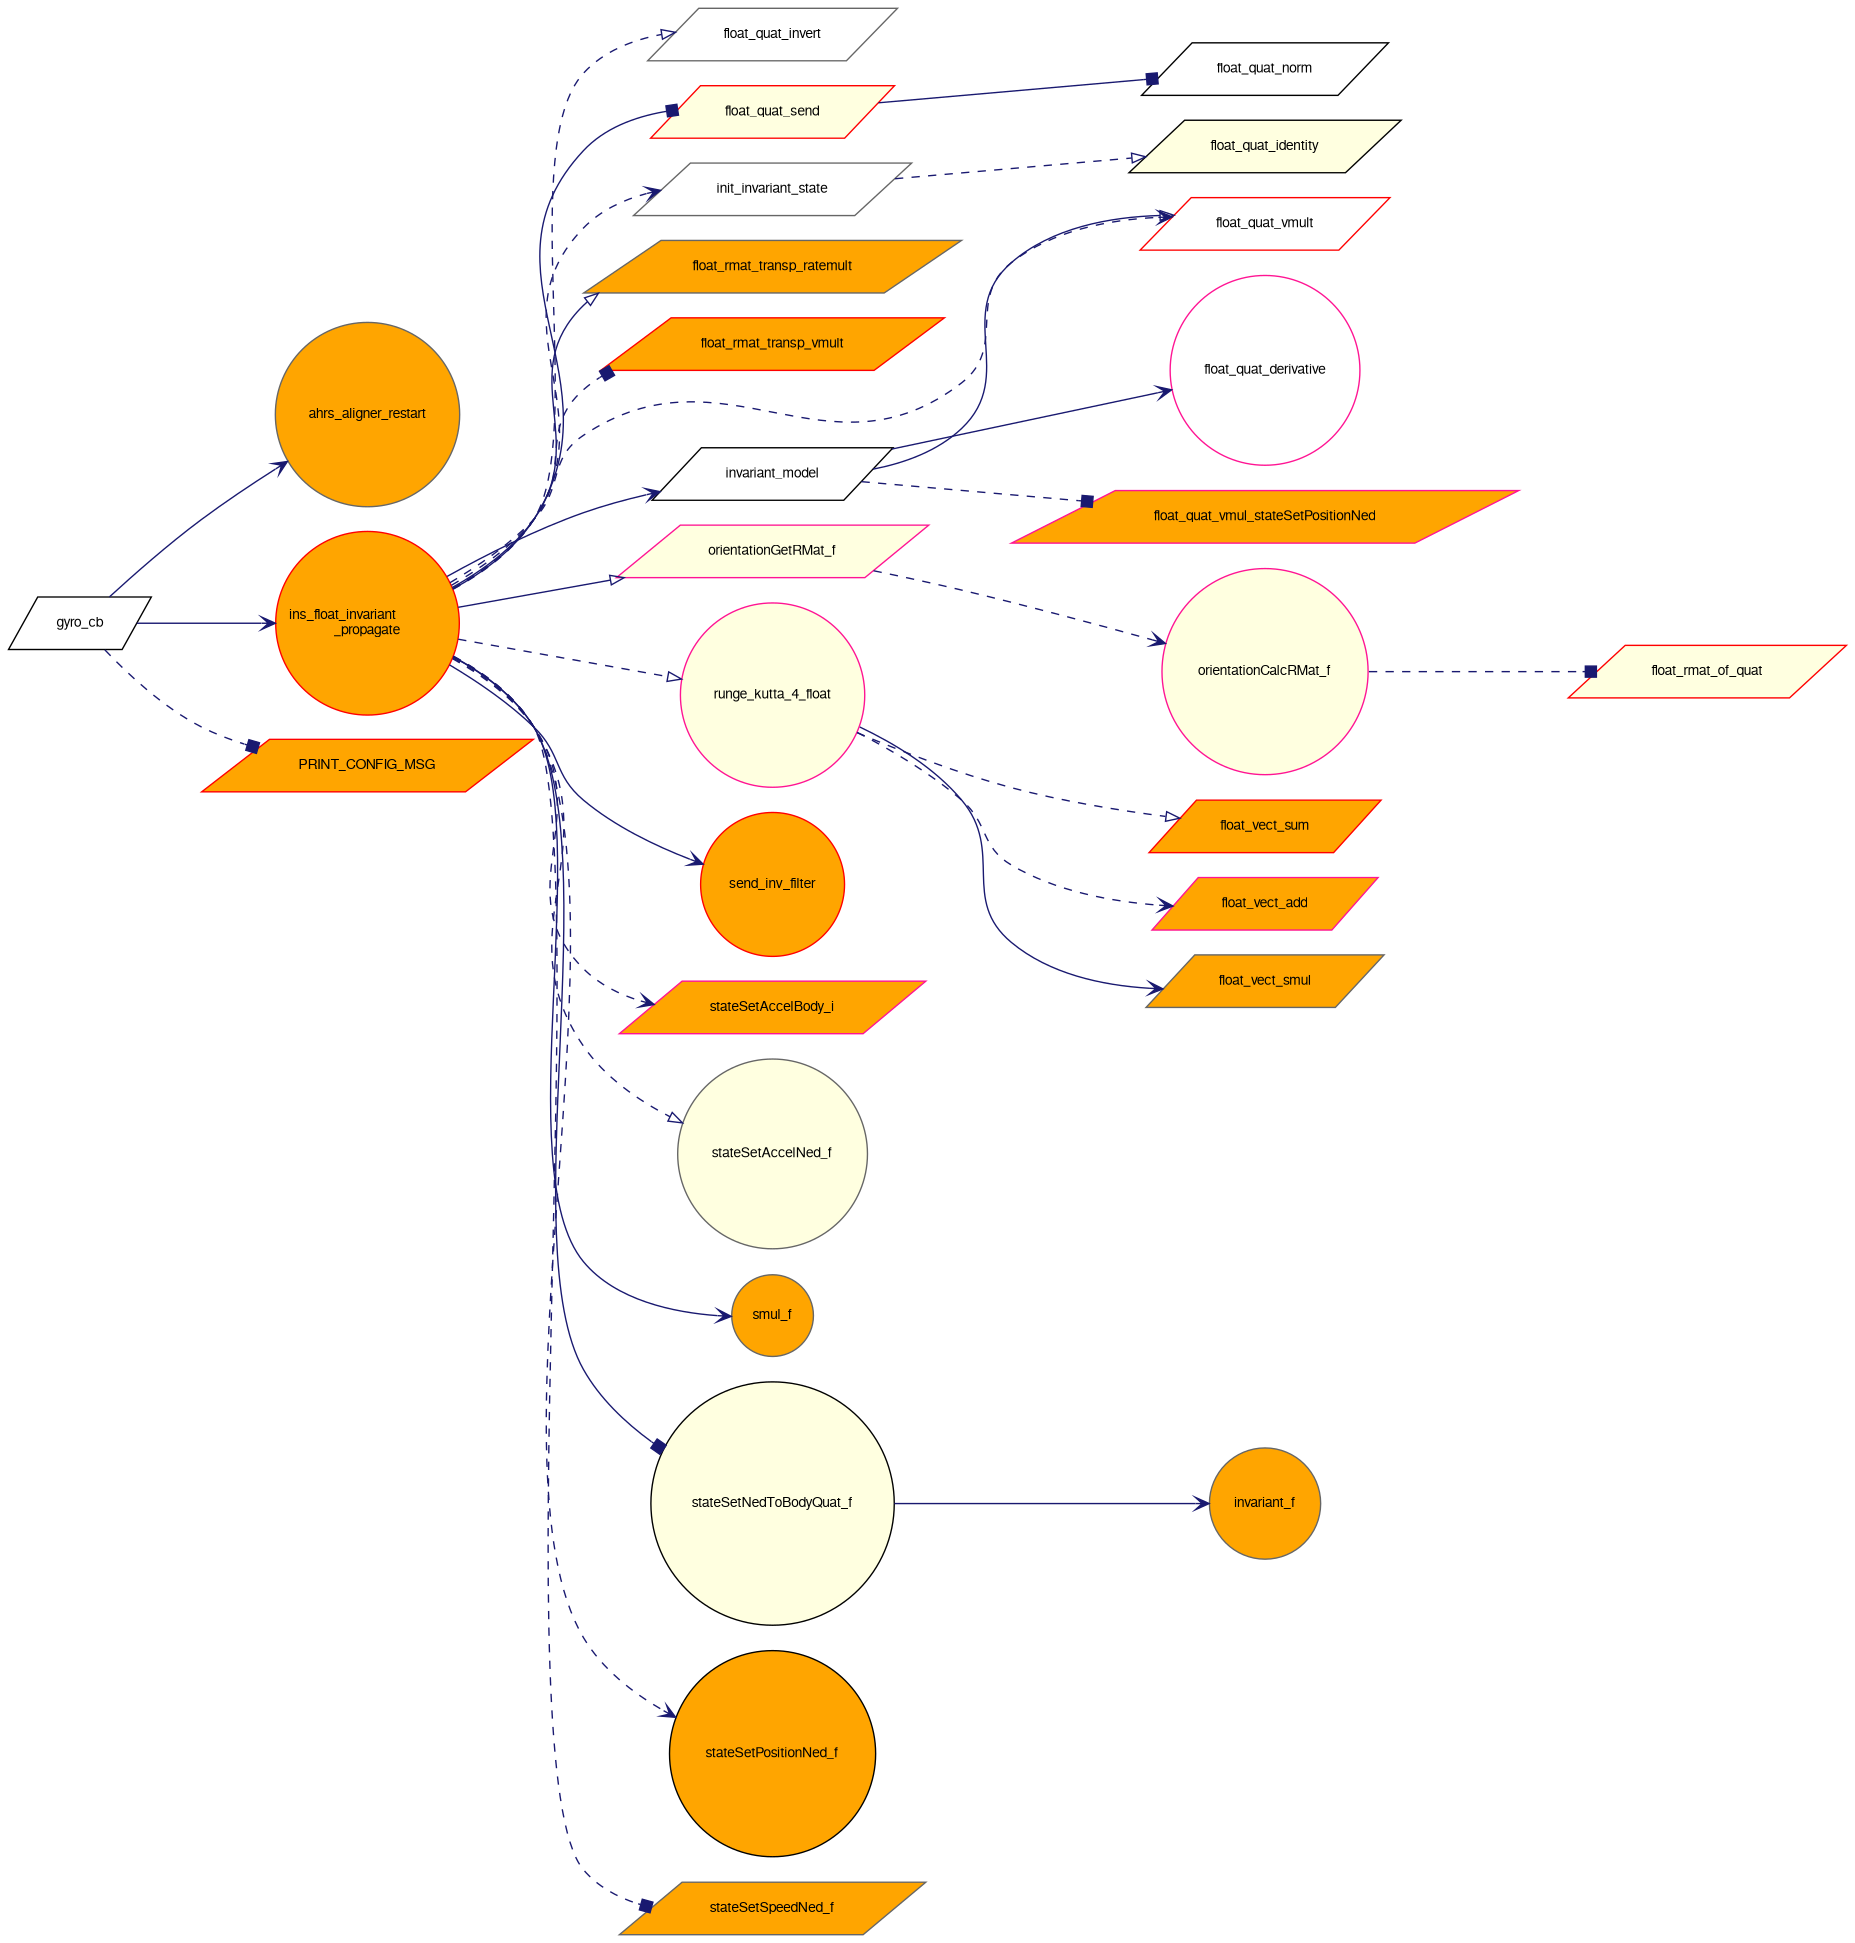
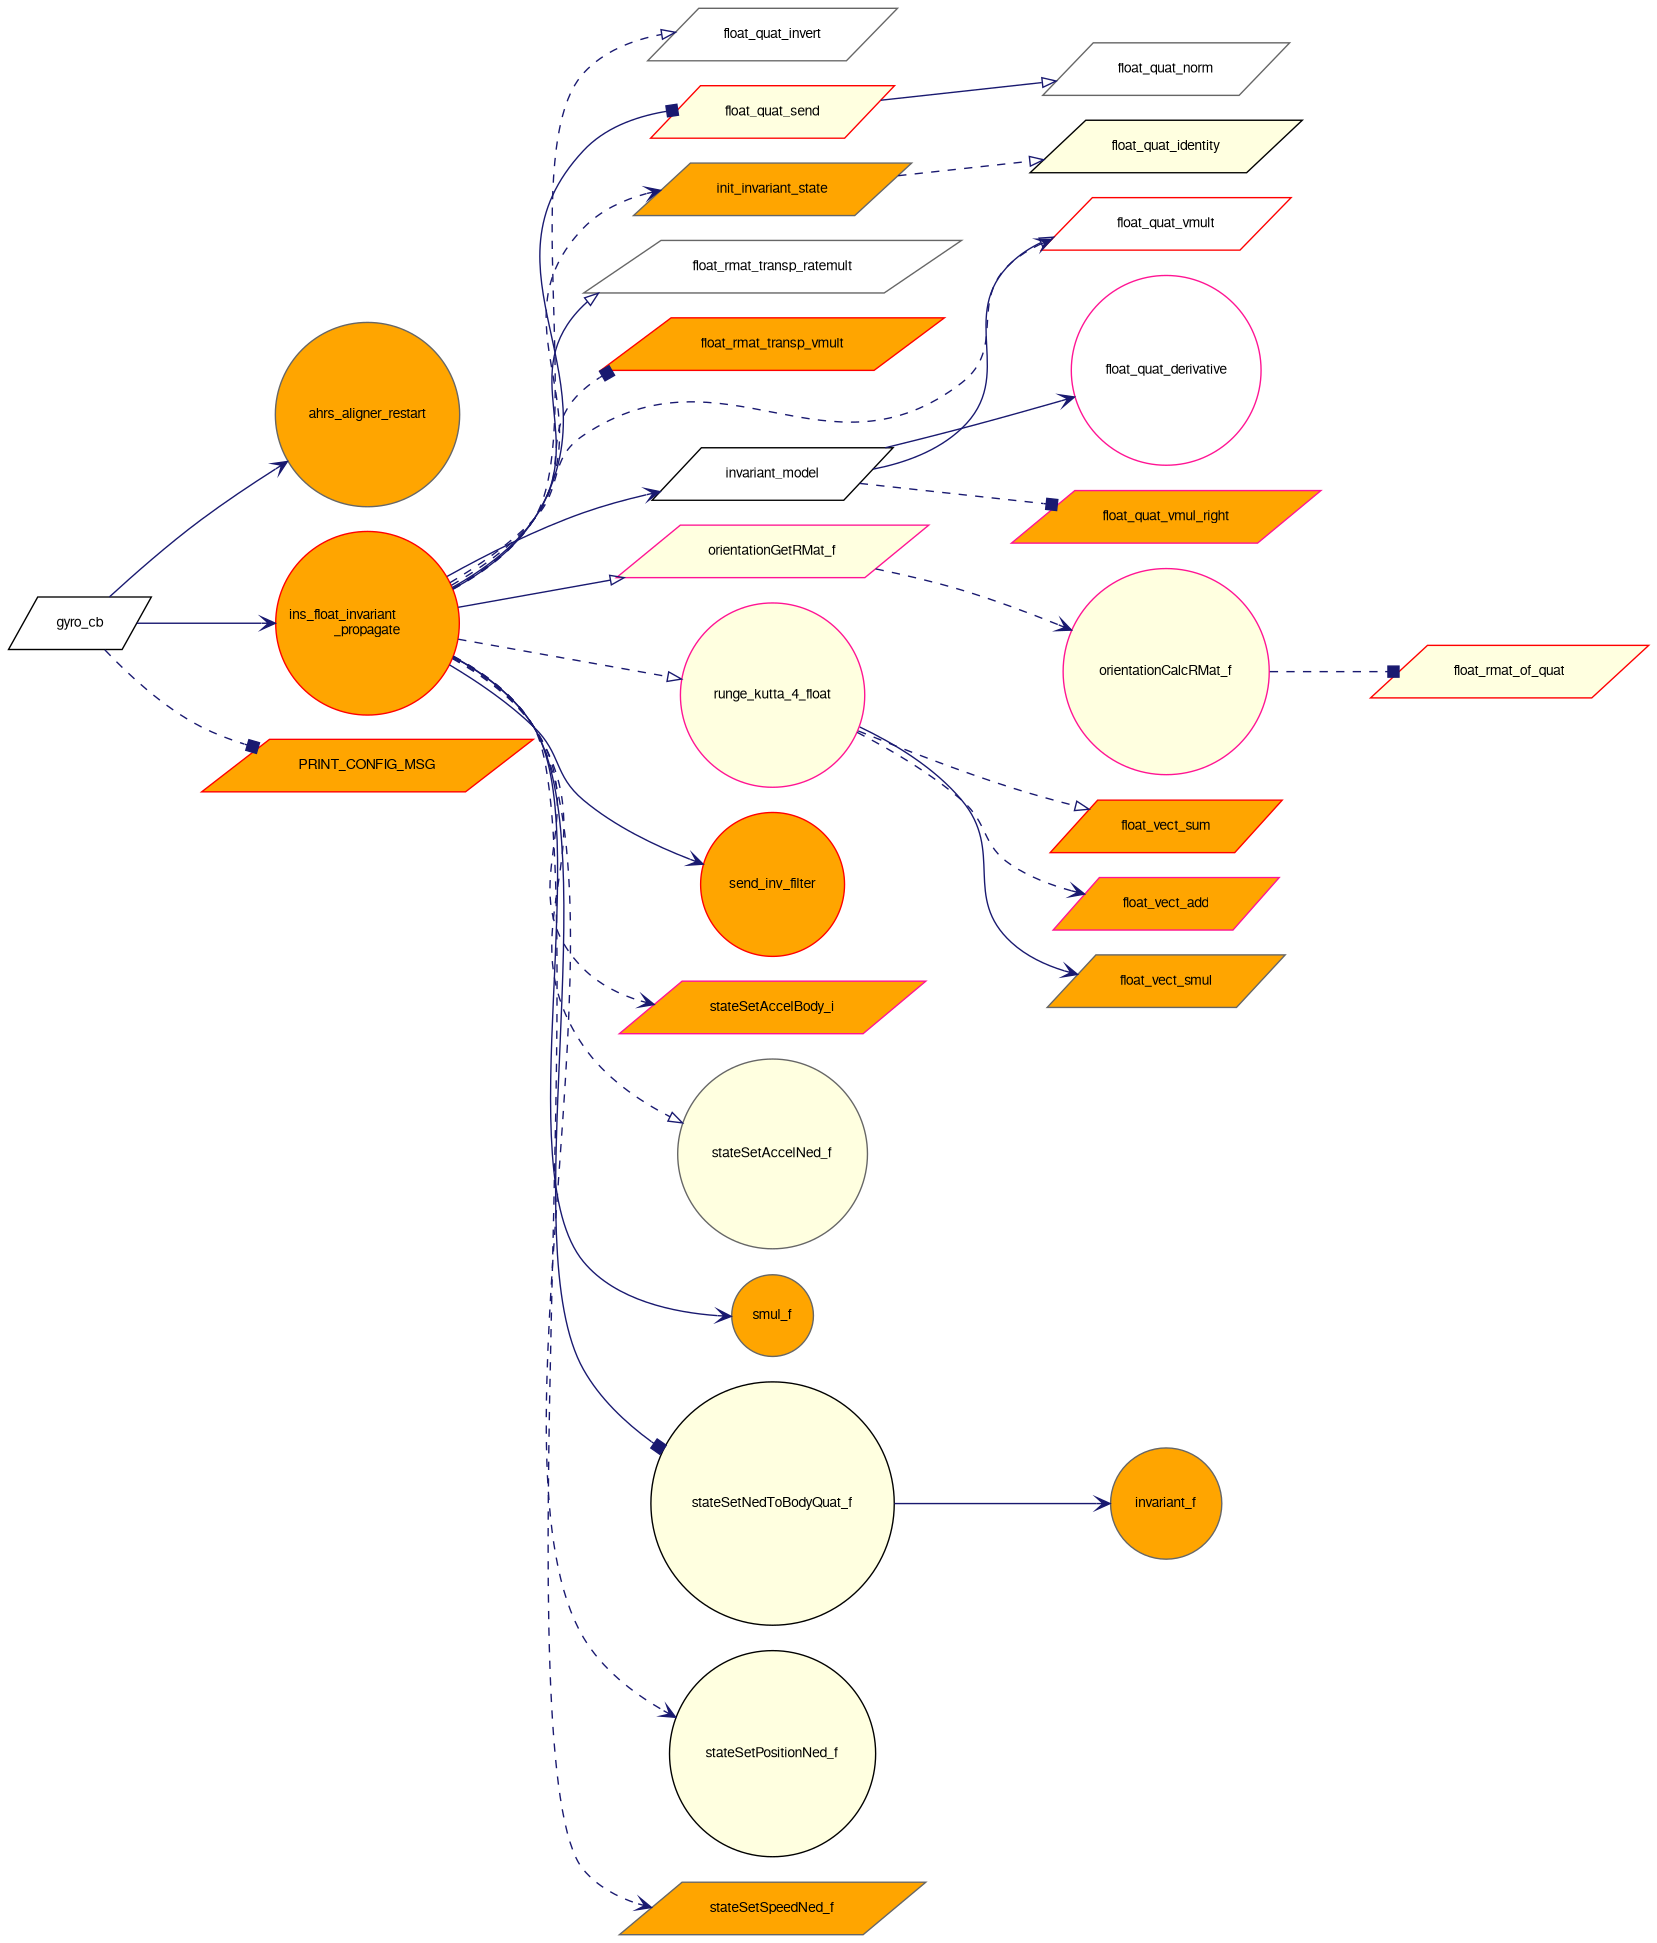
node "float_quat_norm": color black -> gray40
edge "float_quat_send" -> "float_quat_norm": arrowhead box -> onormal
node "init_invariant_state": fillcolor white -> orange
node "float_rmat_transp_ratemult": fillcolor orange -> white
node "float_quat_vmul_stateSetPositionNed": label "float_quat_vmul_stateSetPositionNed" -> "float_quat_vmul_right"
edge "ins_float_invariant _propagate" -> "stateSetSpeedNed_f": arrowhead box -> vee
node "stateSetPositionNed_f": fillcolor orange -> lightyellow
